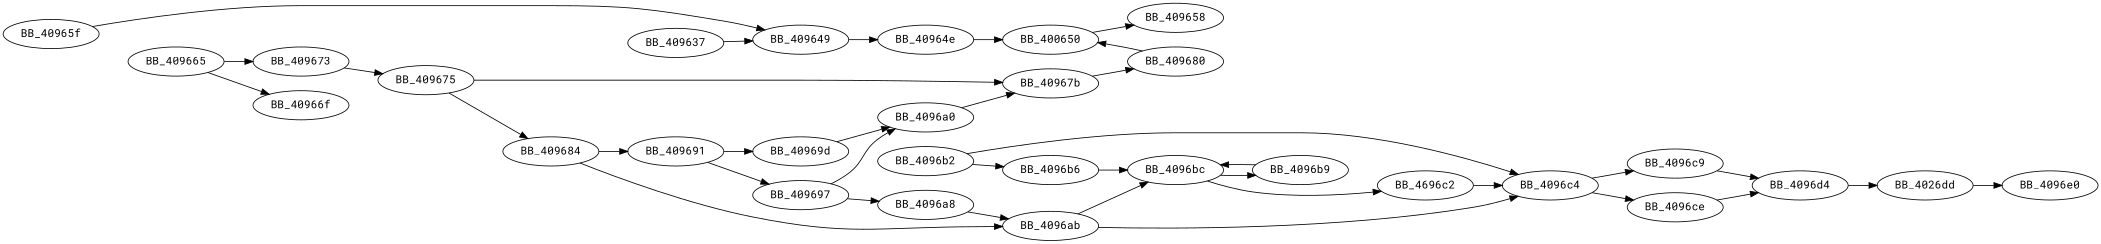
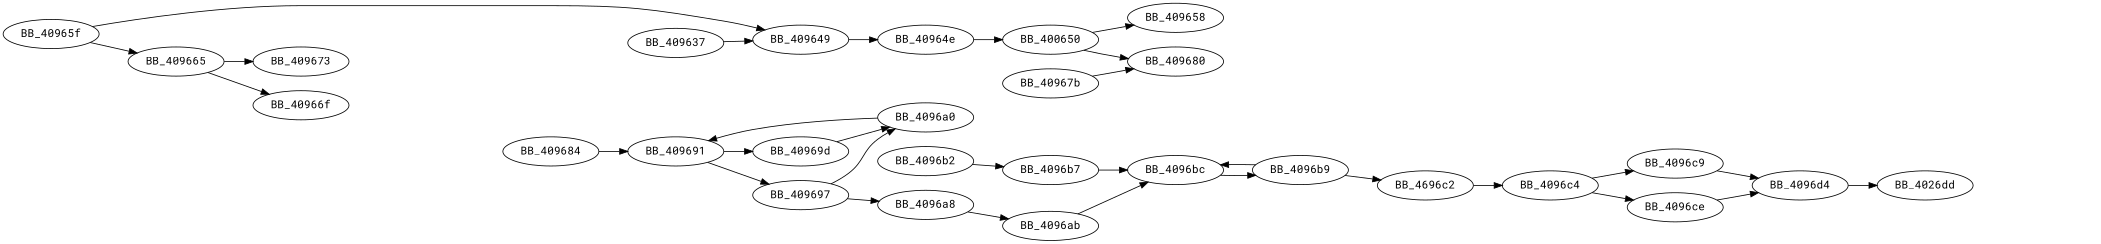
edge "BB_40965f" -> "BB_409665": added
edge "BB_409680" -> "BB_400650": reversed
node "BB_409675": removed
edge "BB_4096a0" -> "BB_40967b": now "BB_4096a0" -> "BB_409691"
edge "BB_4096b2" -> "BB_4096c4": removed
node "BB_4096b6": label "BB_4096b6" -> "BB_4096b7"
node "BB_4096e0": removed
edge "BB_4096bc" -> "BB_4696c2": now "BB_4096b9" -> "BB_4696c2"
edge "BB_409684" -> "BB_4096ab": removed
edge "BB_4096ab" -> "BB_4096c4": removed
